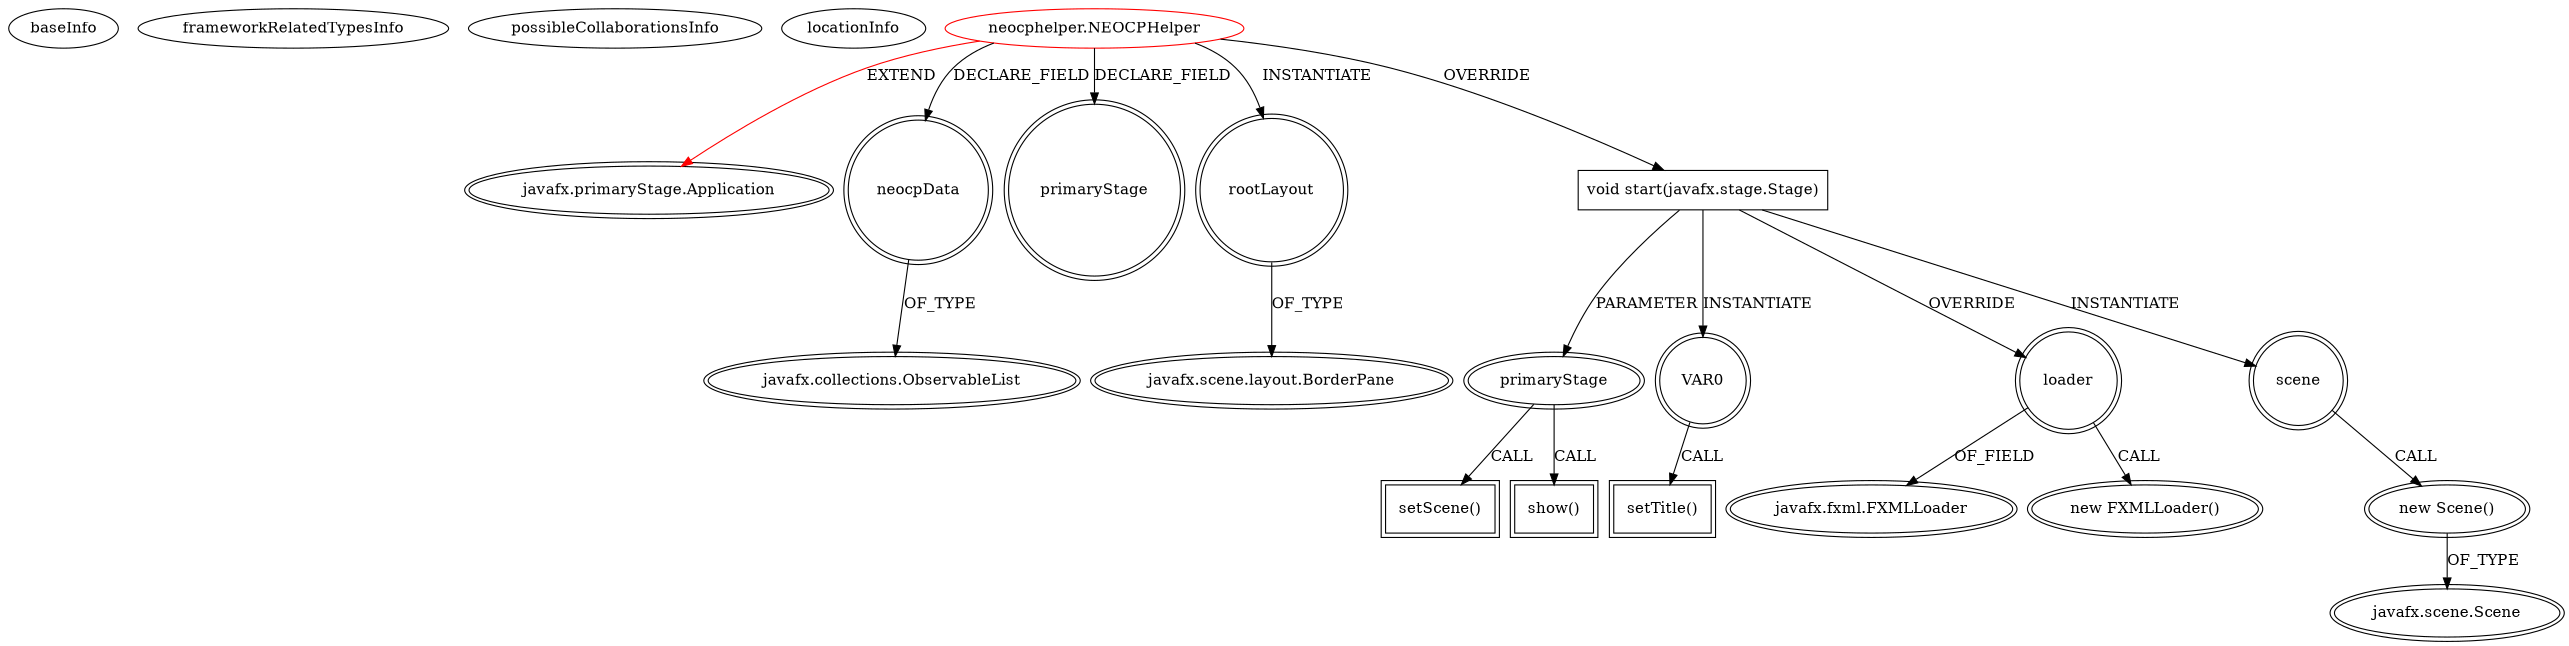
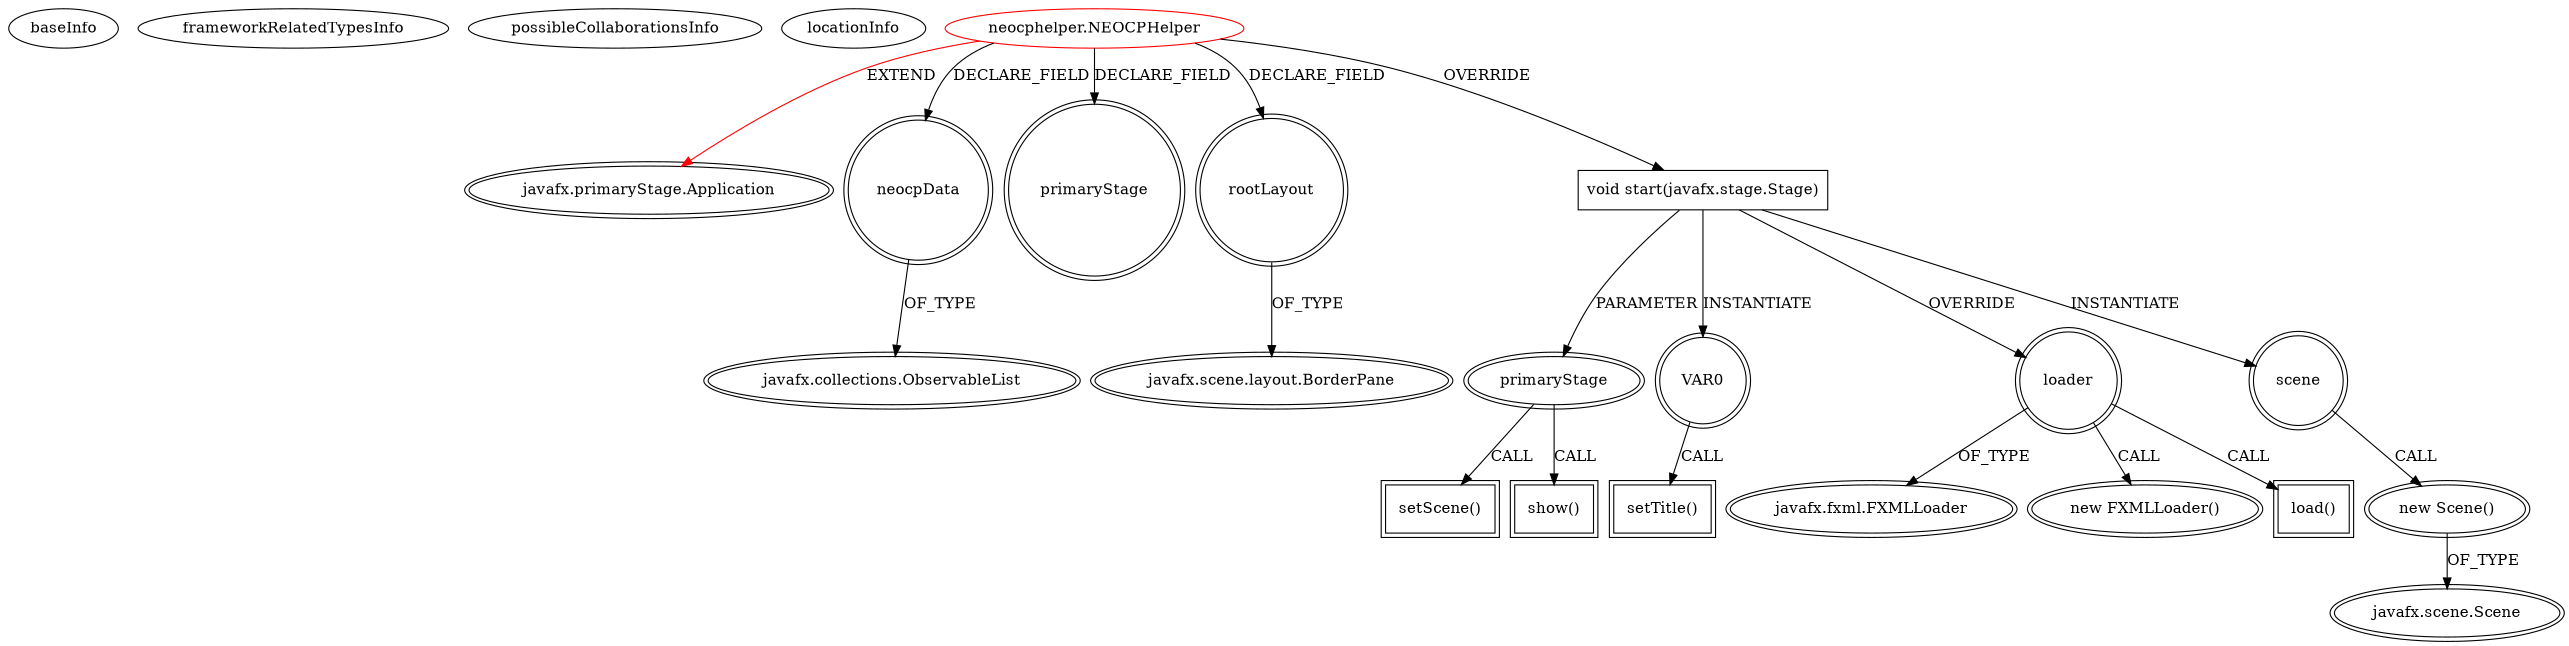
edge "neocphelper.NEOCPHelper" -> "rootLayout": label "INSTANTIATE" -> "DECLARE_FIELD"
edge "loader" -> "javafx.fxml.FXMLLoader": label "OF_FIELD" -> "OF_TYPE"
node "load()": added
